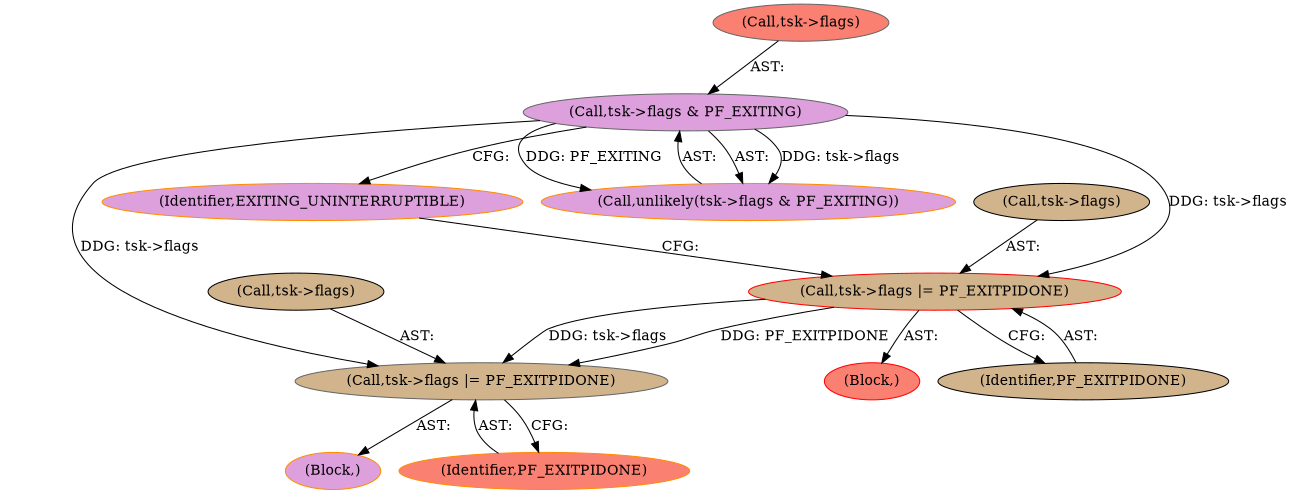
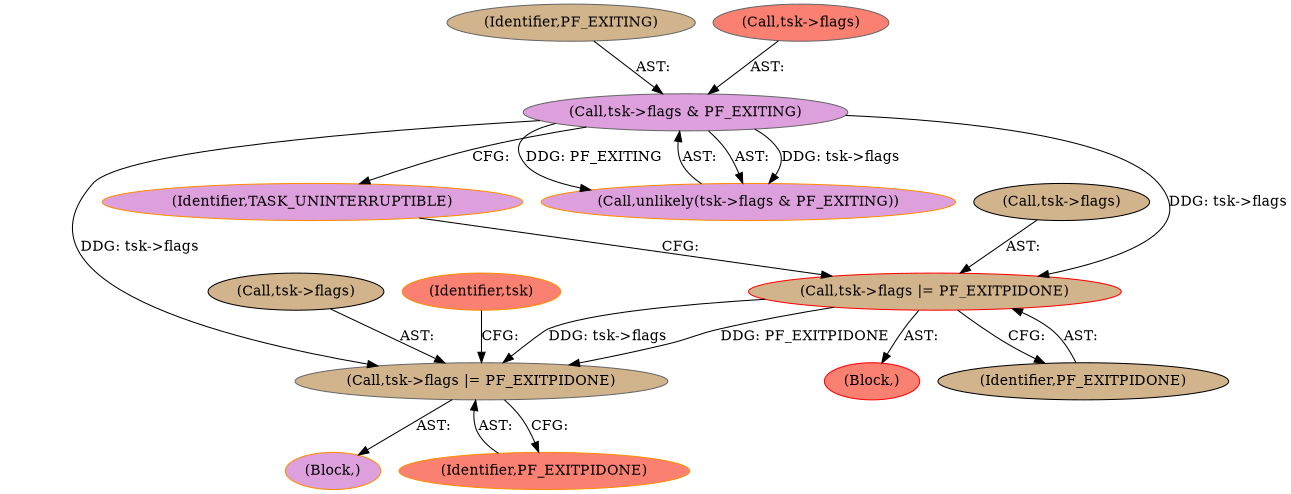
node "(Identifier,PF_EXITING)": added
node "(Identifier,EXITING_UNINTERRUPTIBLE)": label "(Identifier,EXITING_UNINTERRUPTIBLE)" -> "(Identifier,TASK_UNINTERRUPTIBLE)"
node "(Identifier,tsk)": added
